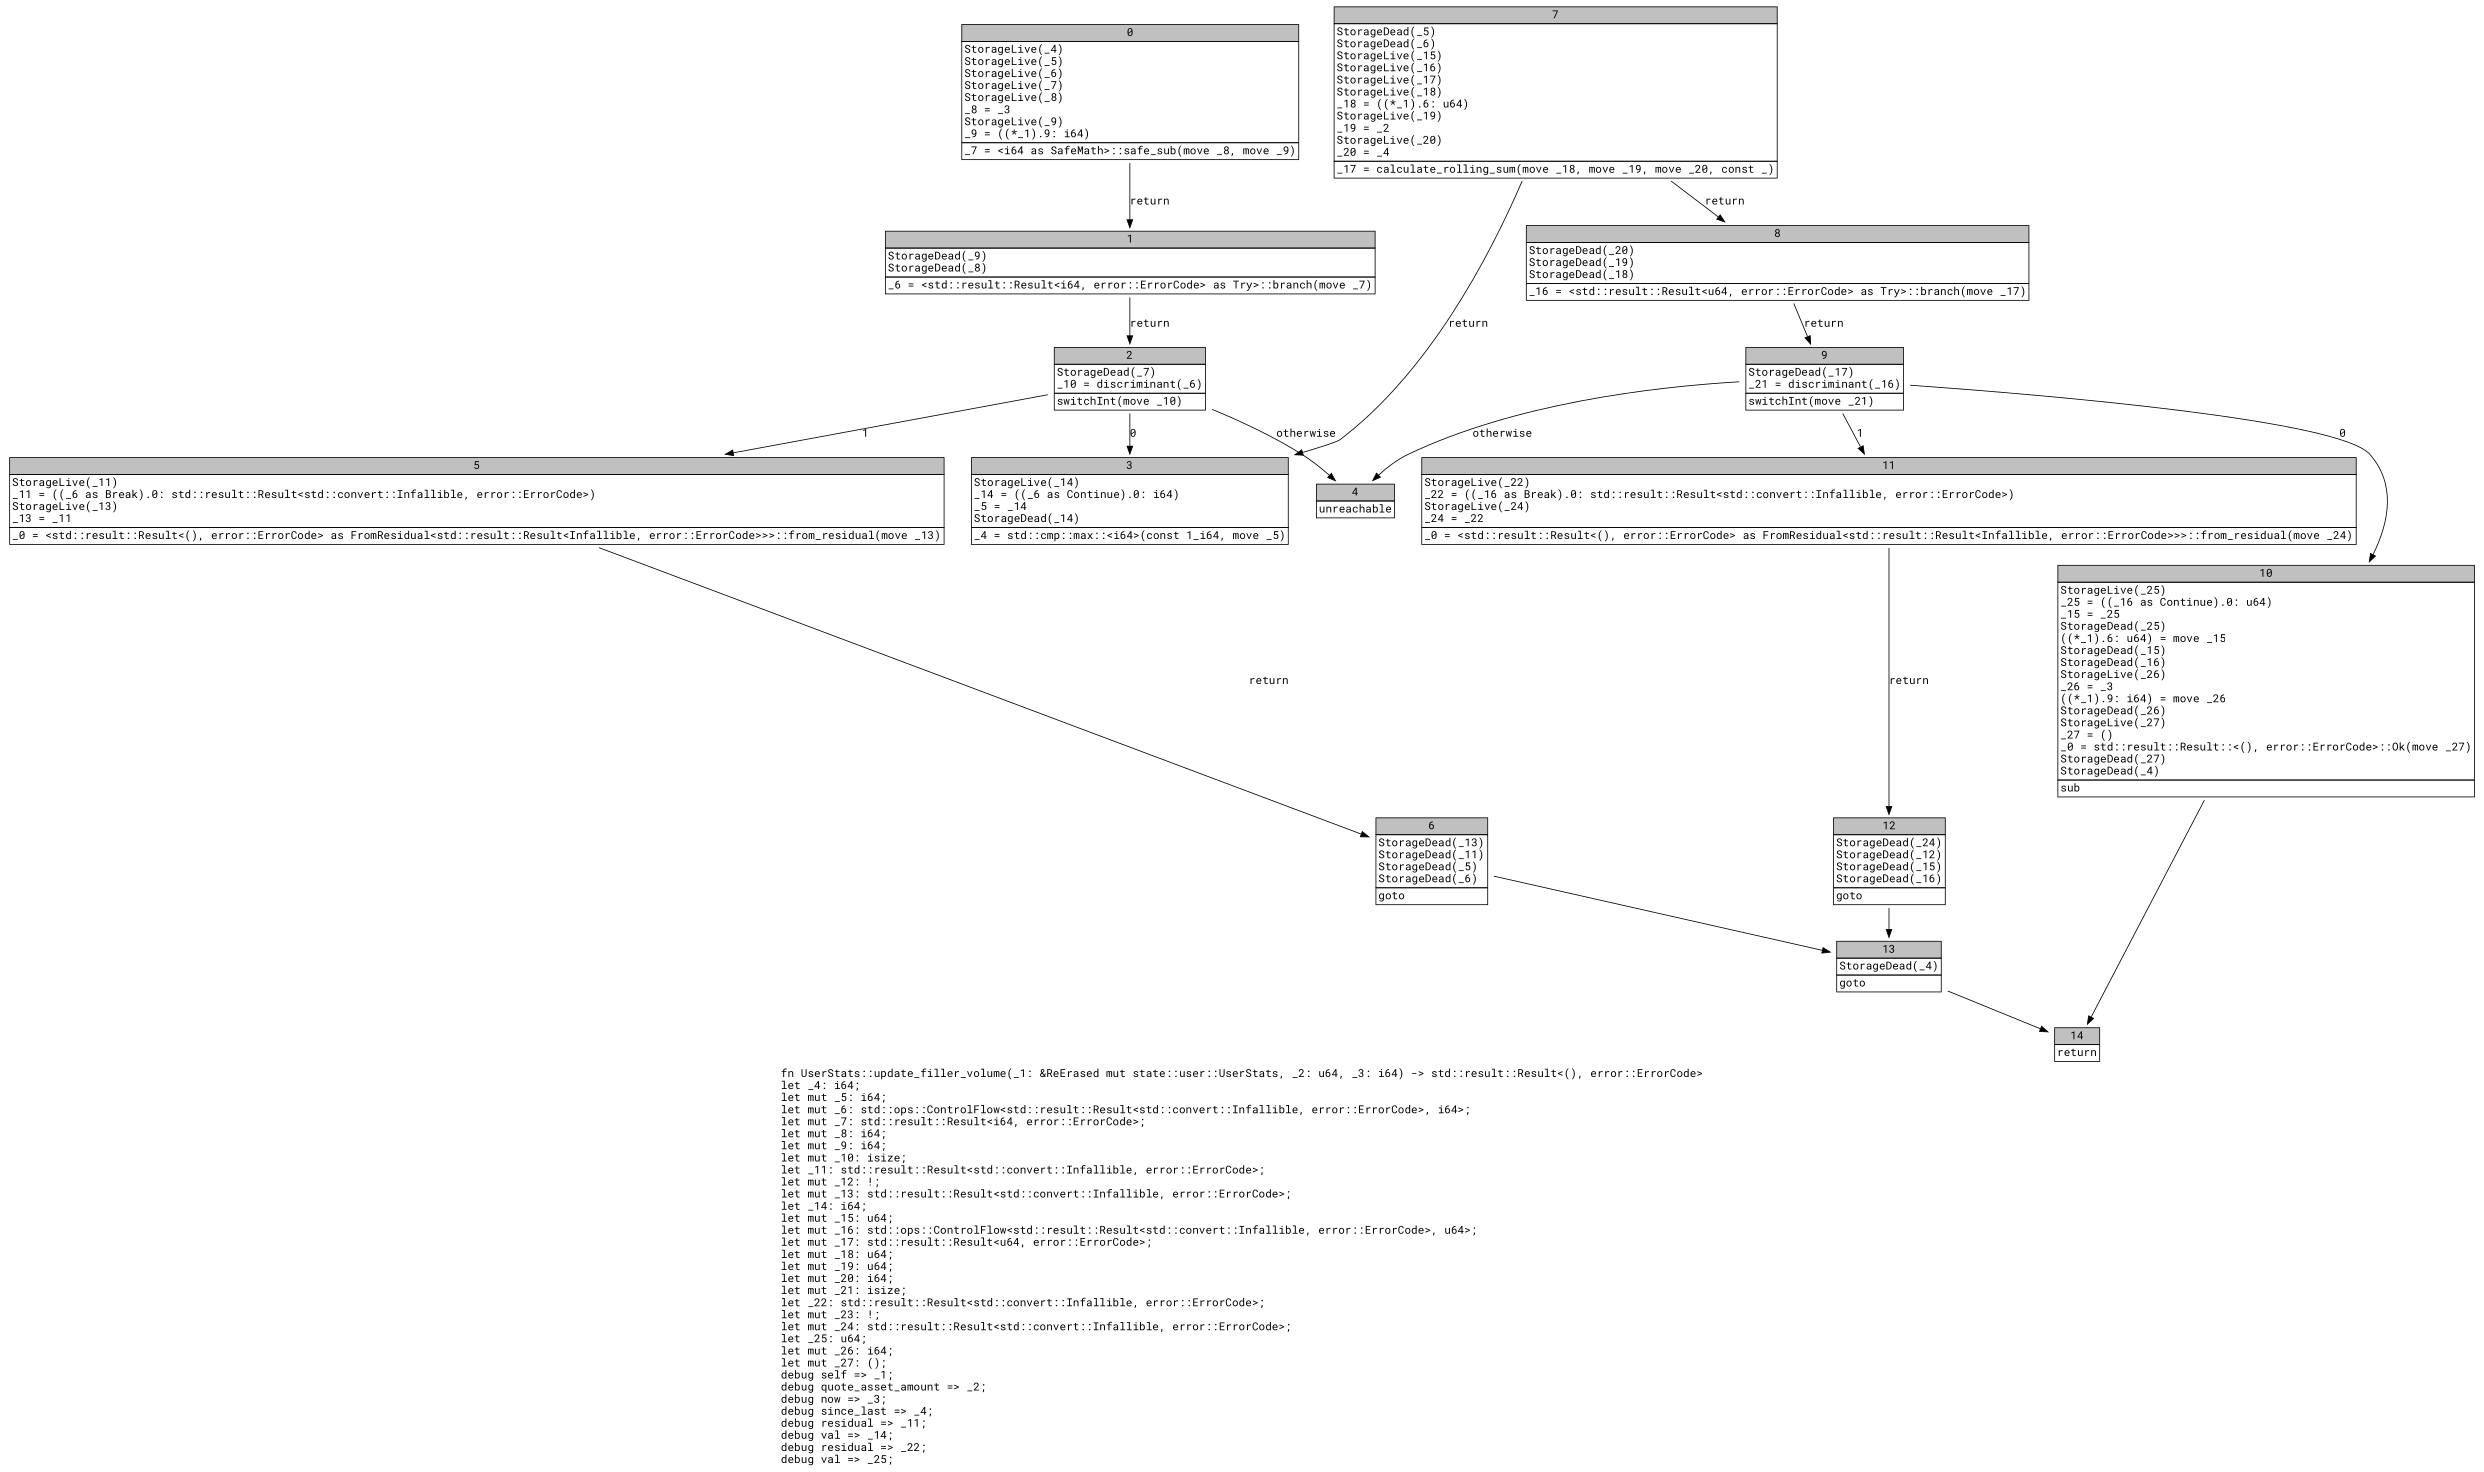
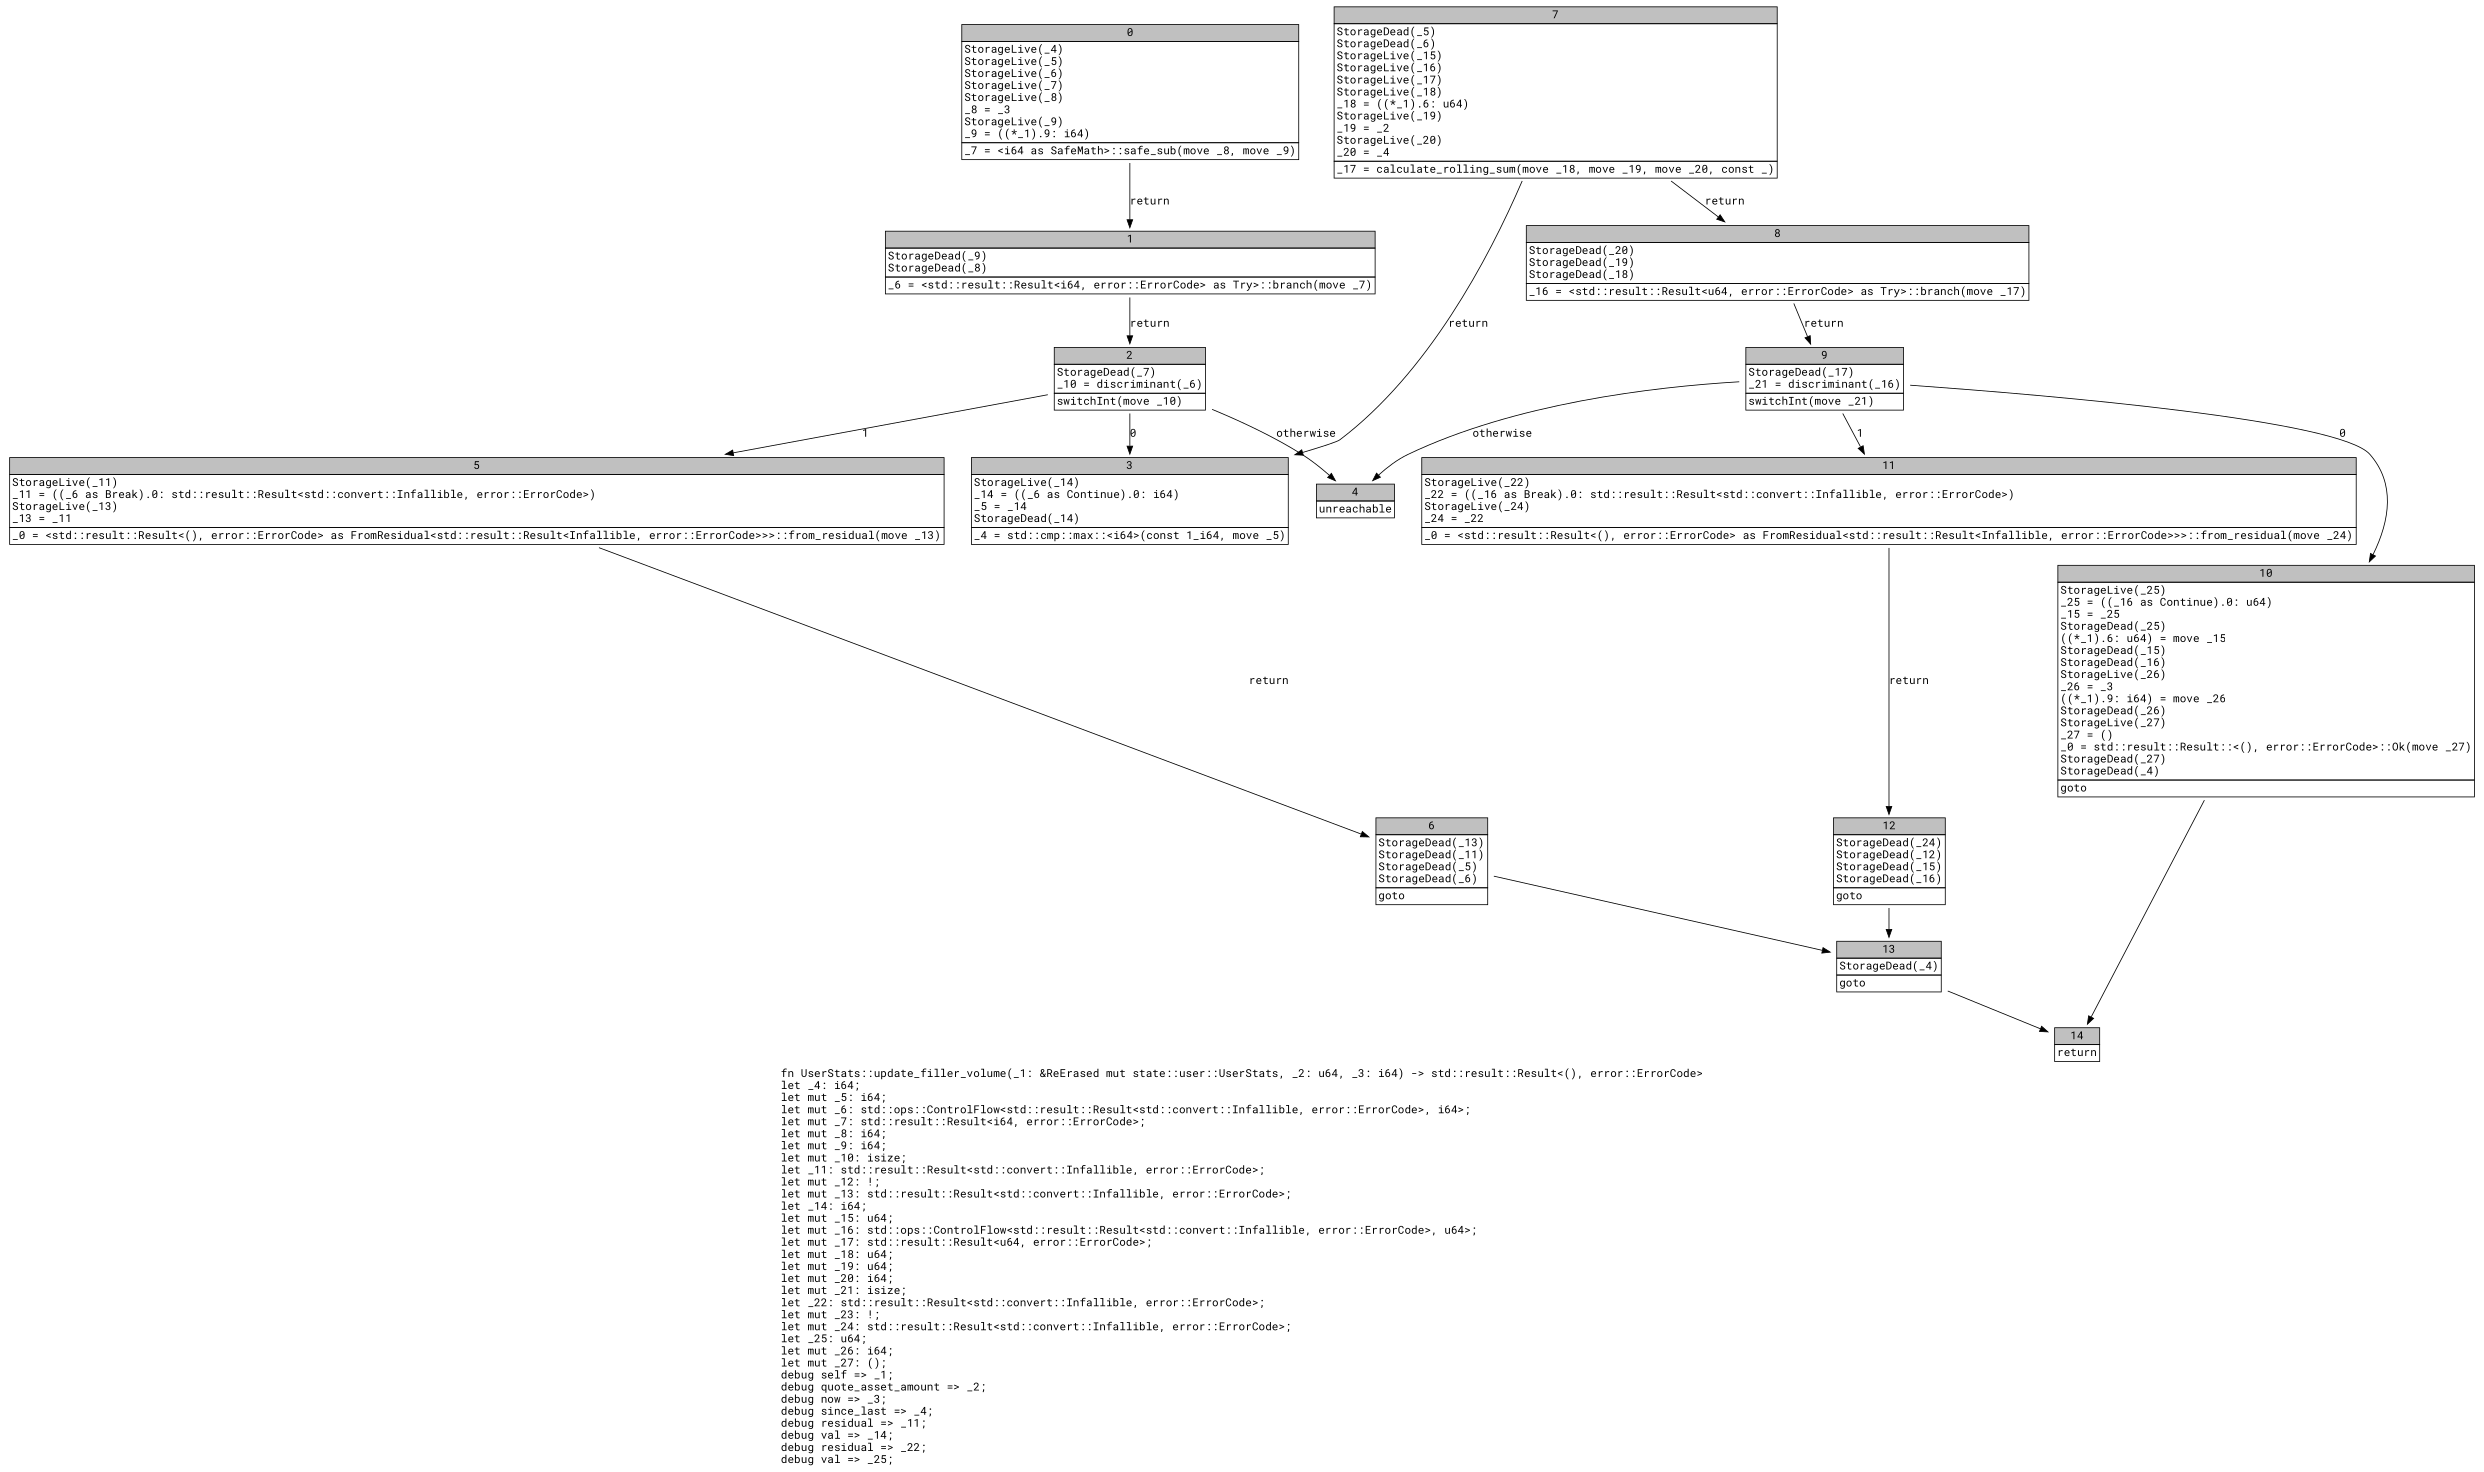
node "10": text "sub" -> "goto"
